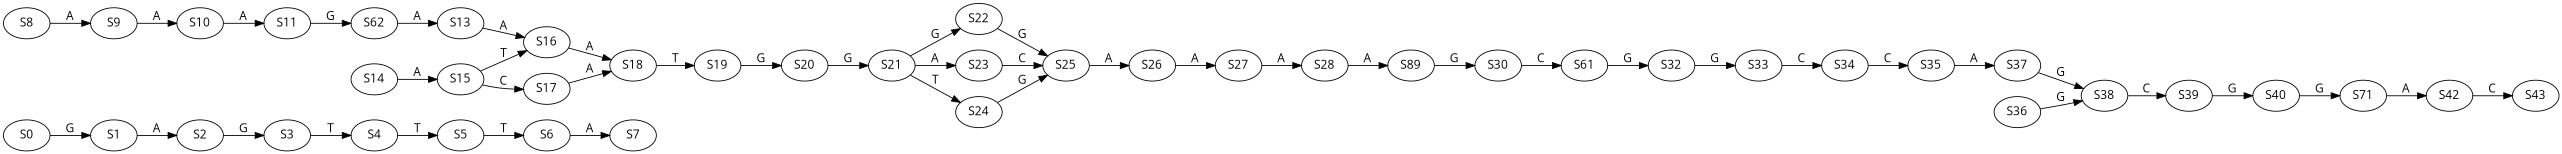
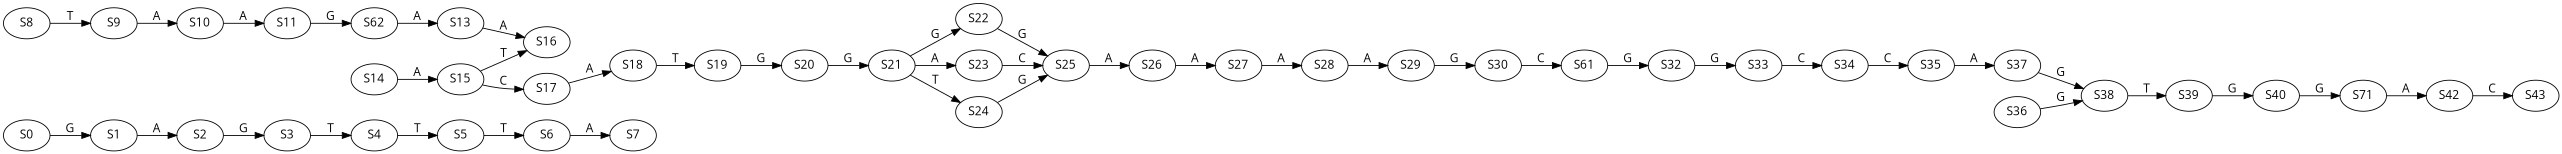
edge "S8" -> "S9": label "A" -> "T"
edge "S16" -> "S18": removed, label "A"
node "S89": label "S89" -> "S29"
edge "S38" -> "S39": label "C" -> "T"
